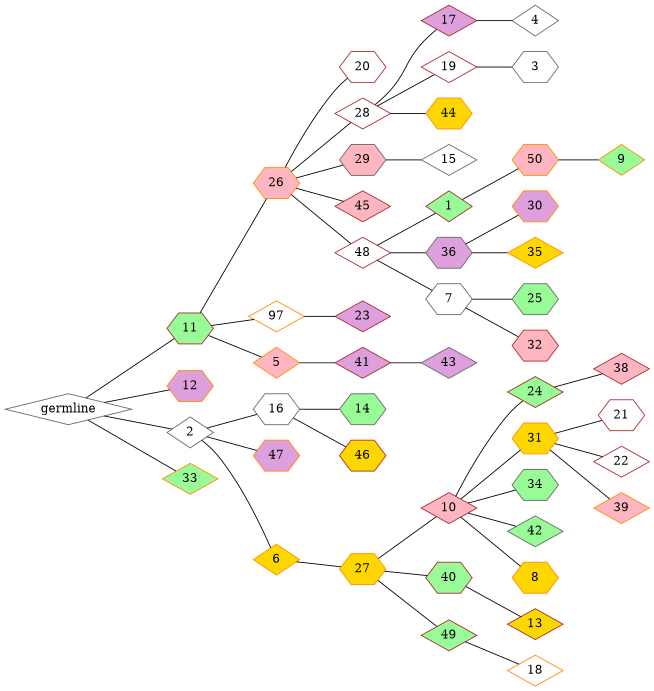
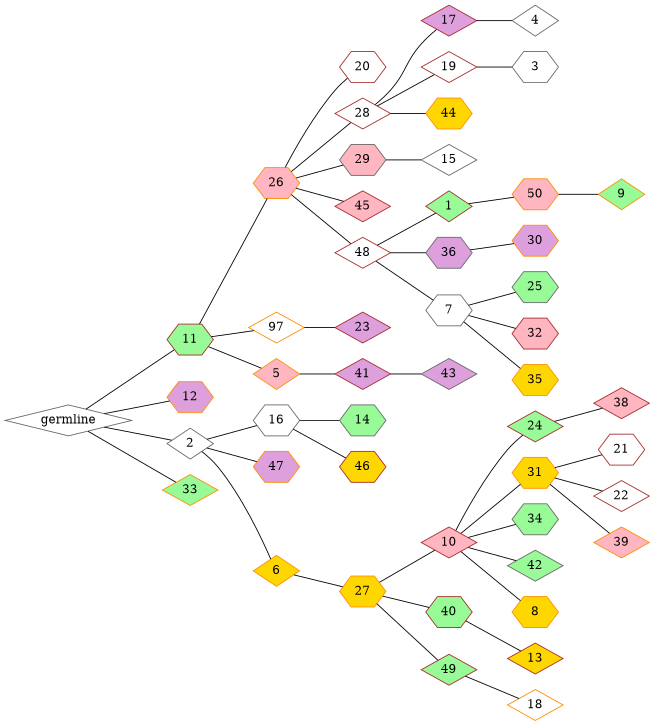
edge "36" -- "35": now "7" -- "35"
node "35": shape diamond -> hexagon
